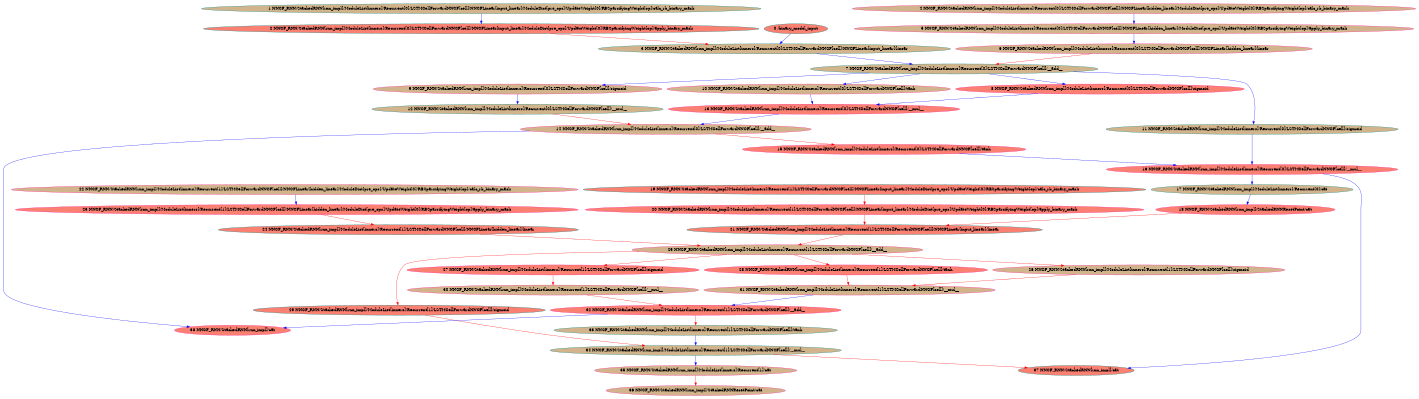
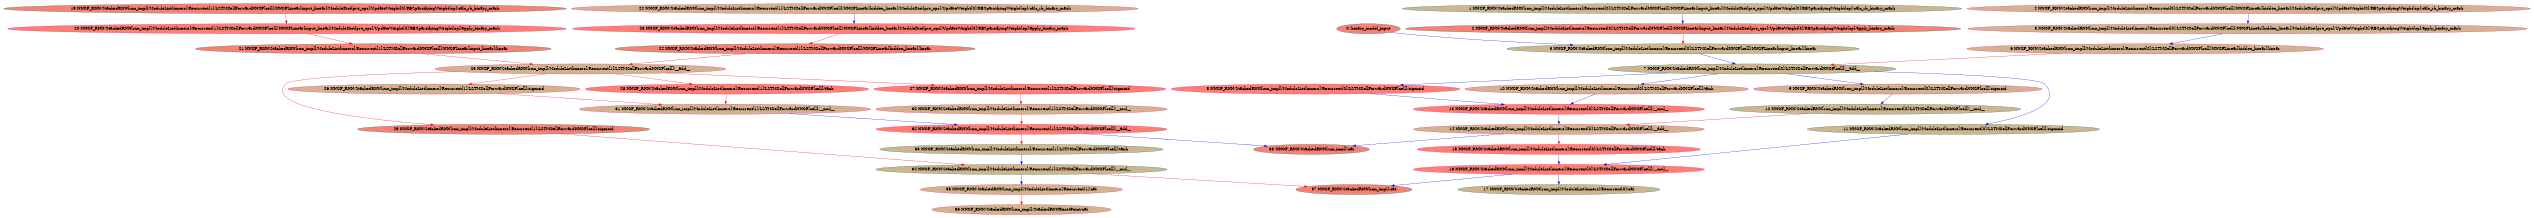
node "18 NNCF_RNN/StackedRNN[rnn_impl]/StackedRNNResetPoint/cat": removed
node "38 NNCF_RNN/StackedRNN[rnn_impl]/cat": color deeppink -> teal
